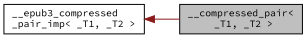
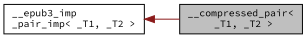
node "__epub3_compressed _pair_imp< _T1, _T2 >": label "__epub3_compressed _pair_imp< _T1, _T2 >" -> "__epub3_imp _pair_imp< _T1, _T2 >"
